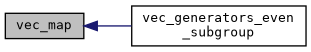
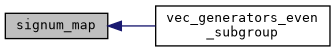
node "vec_map": label "vec_map" -> "signum_map"
